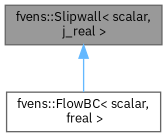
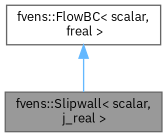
edge "fvens::FlowBC< scalar, freal >" -> "fvens::Slipwall< scalar, j_real >": reversed
